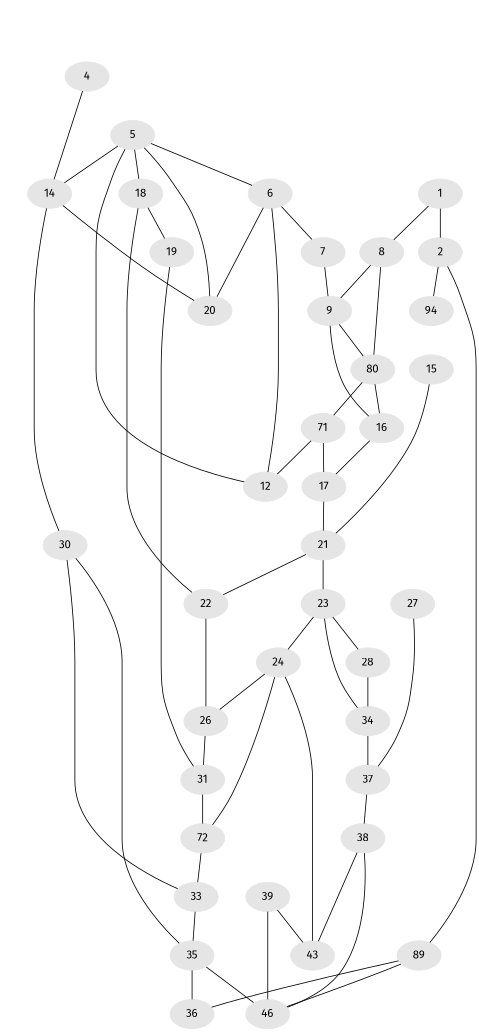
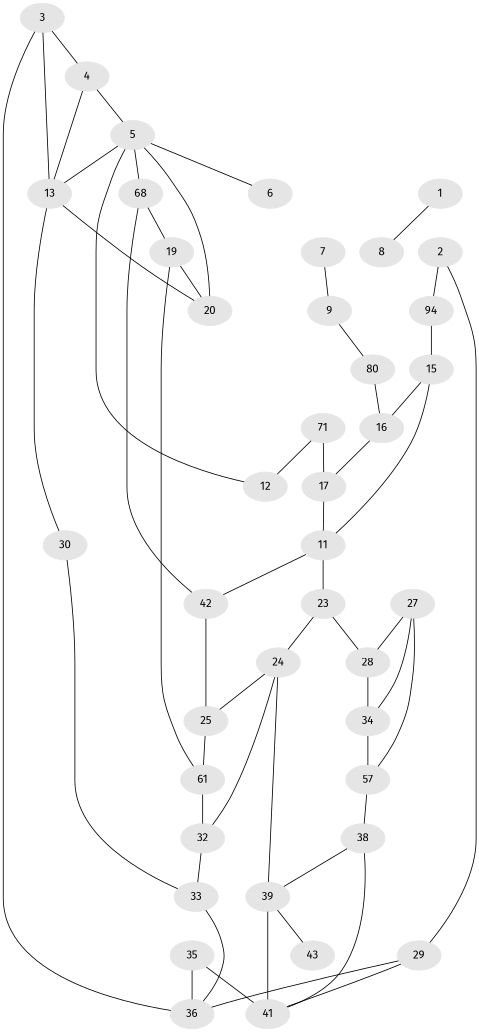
node "3": added
edge "4" -- "5": added
node "14": label "14" -> "13"
node "18": label "18" -> "68"
edge "6" -- "7": removed
edge "1" -- "2": removed
edge "6" -- "20": now "19" -- "20"
edge "8" -- "9": removed
edge "8" -- "80": removed
edge "6" -- "12": removed
edge "94" -- "15": added
edge "9" -- "16": now "15" -- "16"
edge "80" -- "71": removed
node "21": label "21" -> "11"
node "22": label "22" -> "42"
edge "27" -- "28": added
edge "23" -- "34": now "27" -- "34"
node "26": label "26" -> "25"
edge "30" -- "35": removed
node "31": label "31" -> "61"
node "37": label "37" -> "57"
edge "24" -- "43": now "24" -- "39"
node "72": label "72" -> "32"
edge "38" -- "43": now "38" -- "39"
edge "33" -- "35": now "33" -- "36"
node "89": label "89" -> "29"
node "46": label "46" -> "41"
